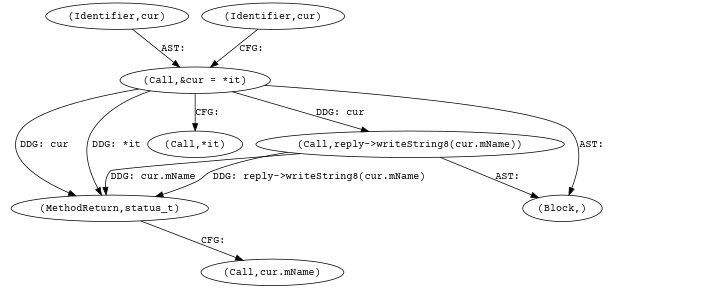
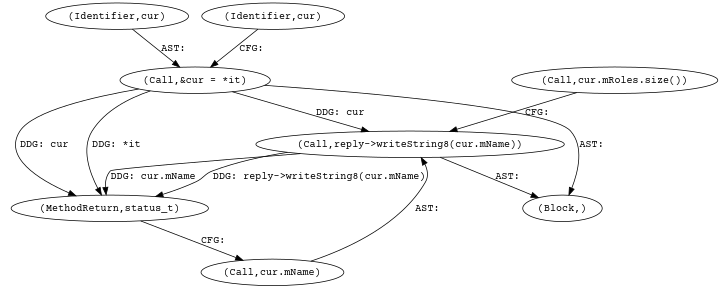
node "(Call,cur.mRoles.size())": added
node "(Call,*it)": removed
edge "(Call,cur.mName)" -> "(Call,reply->writeString8(cur.mName))": added, label "AST:"
